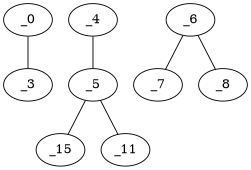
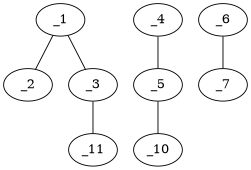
node "_0": label "_0" -> "_1"
node "_2": added
node "_8": removed
edge "_5" -- "_11": now "_3" -- "_11"
node "_15": label "_15" -> "_10"
